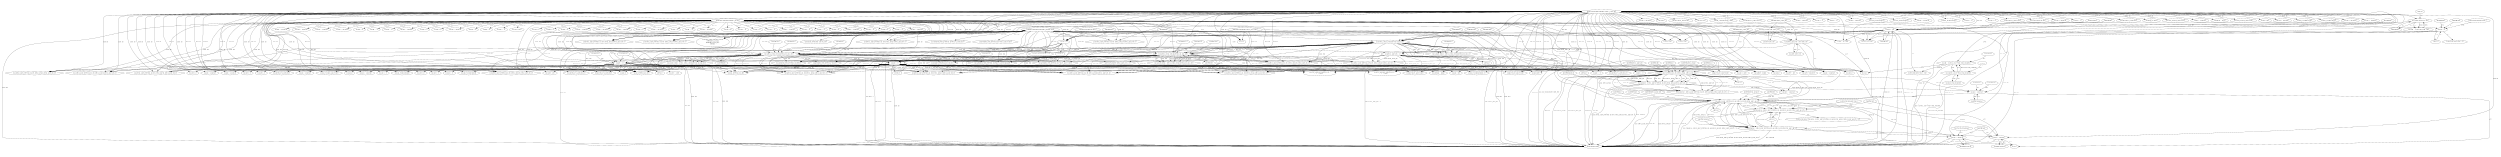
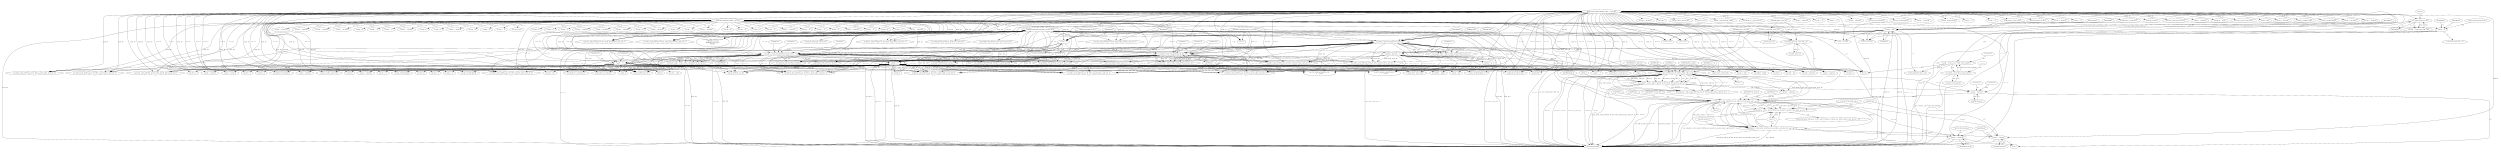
edge "(MethodParameterIn,register const u_char *bp)" -> "(Call,bp >= ep)": removed, label "DDG: bp"
edge "(MethodParameterIn,const u_char *bp2)" -> "(Call,pimv2_check_checksum(ndo, bp, bp2, 8))": added, label "DDG: bp2"
node "(Literal,2)": removed
